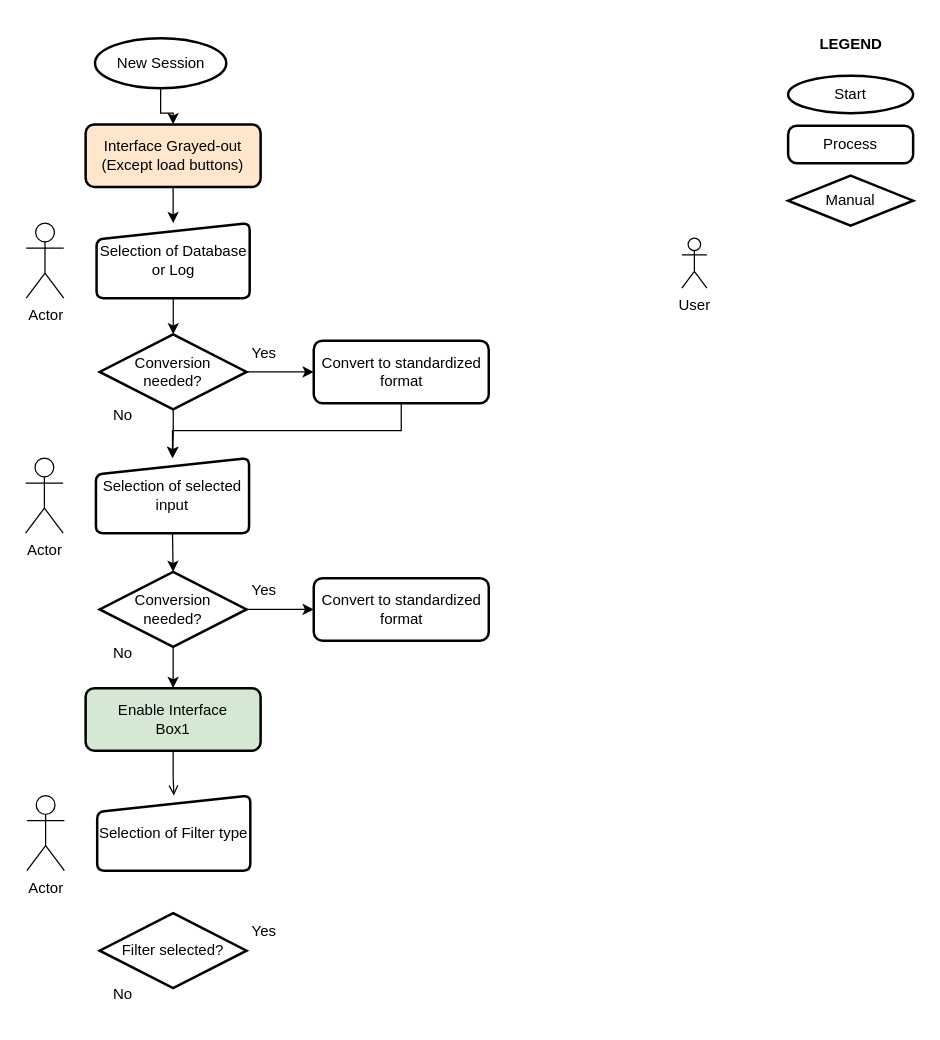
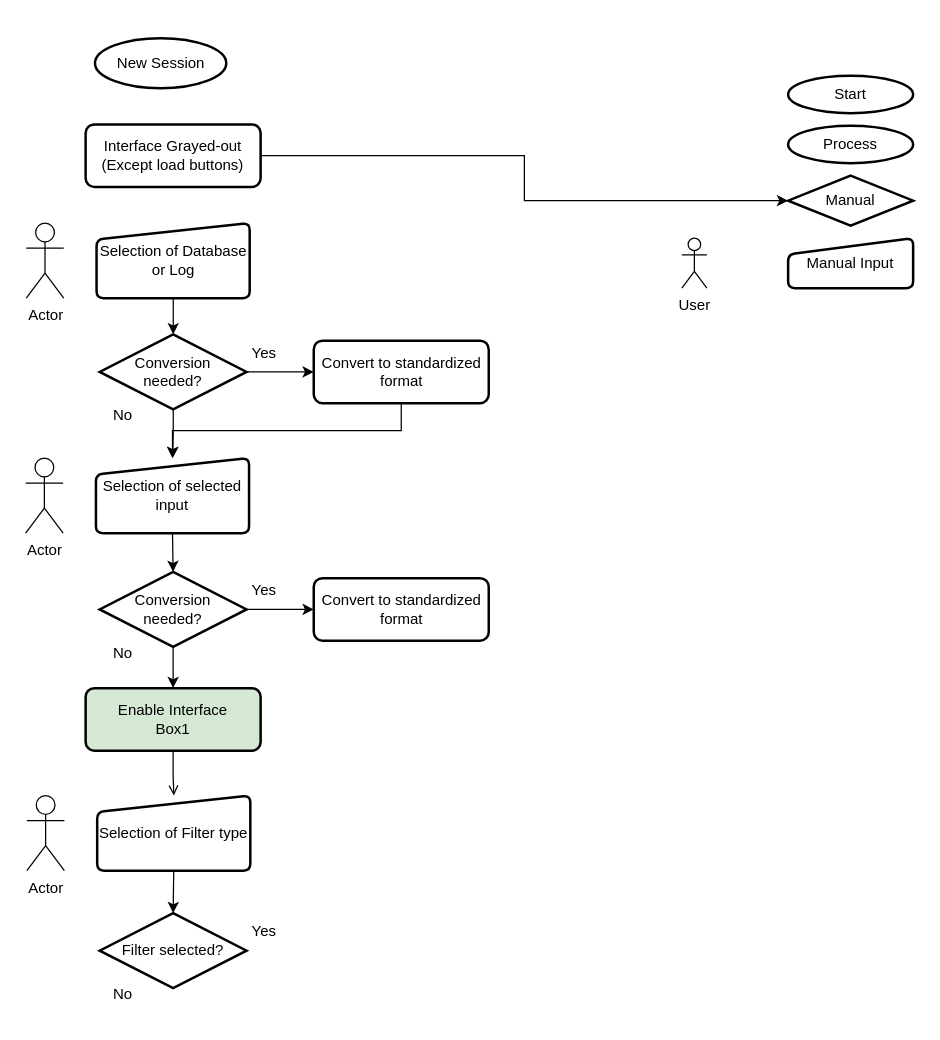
node "LEGEND": removed
edge "New Session" -> "Interface Grayed-out (Except load buttons)": removed
node "Process": shape rounded rectangle -> ellipse
node "Interface Grayed-out (Except load buttons)": fillcolor #ffe6cc -> #ffffff
edge "Interface Grayed-out (Except load buttons)" -> "Selection of Database or Log": now "Interface Grayed-out (Except load buttons)" -> "Manual"
node "Manual Input": added
edge "Selection of Filter type" -> "Filter selected?": added
